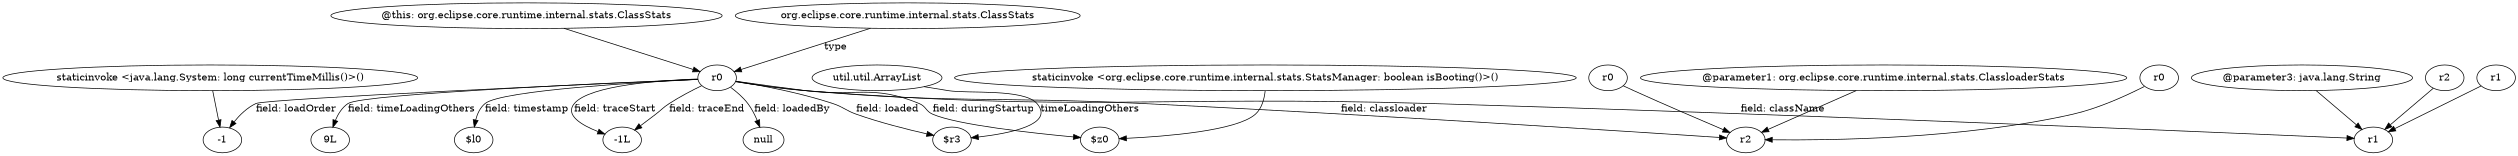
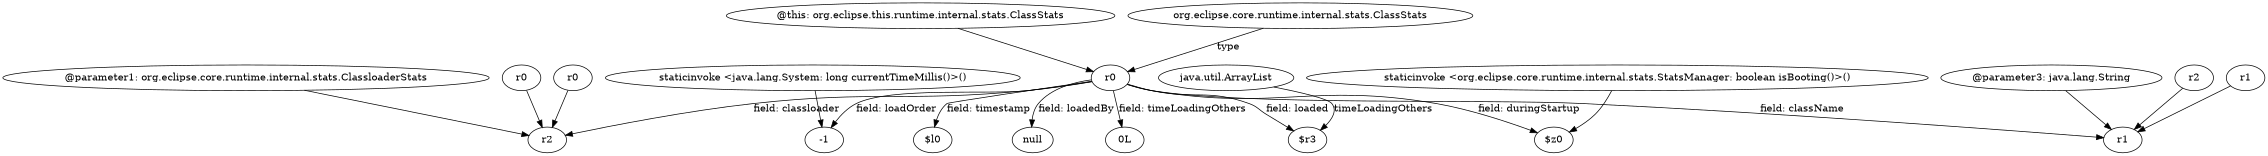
node "@this: org.eclipse.core.runtime.internal.stats.ClassStats": label "@this: org.eclipse.core.runtime.internal.stats.ClassStats" -> "@this: org.eclipse.this.runtime.internal.stats.ClassStats"
node "util.util.ArrayList": label "util.util.ArrayList" -> "java.util.ArrayList"
node "9L": label "9L" -> "0L"
node "-1L": removed
